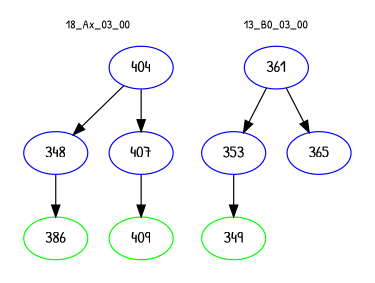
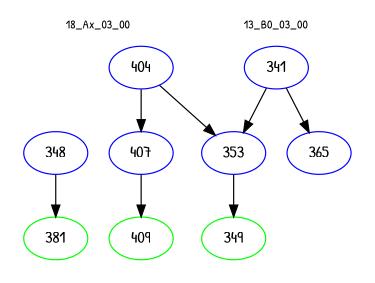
node "361": label "361" -> "341"
edge "404" -> "348": now "404" -> "353"
node "386": label "386" -> "381"
